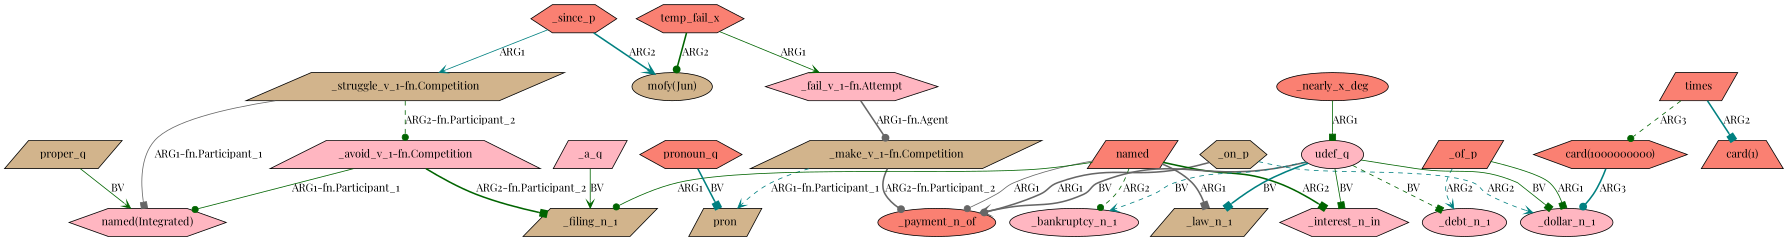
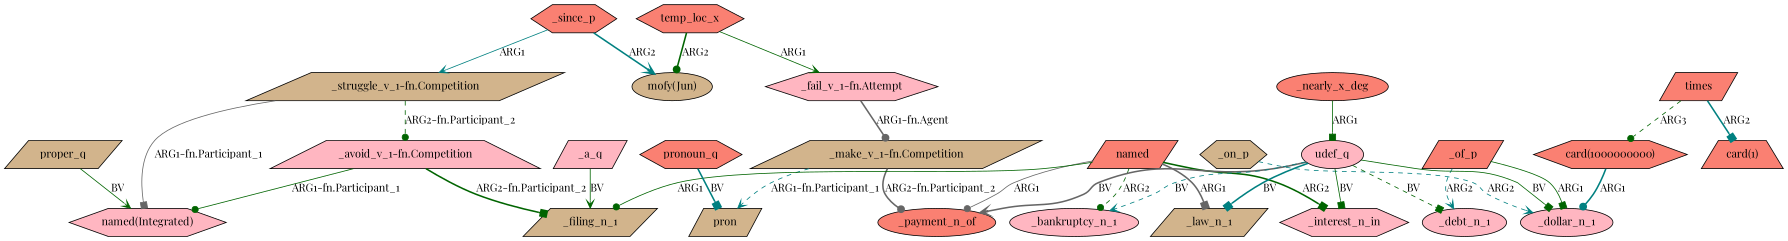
node "temp_fail_x": label "temp_fail_x" -> "temp_loc_x"
edge "_on_p" -> "_payment_n_of": removed, label "ARG1"
edge "card(1000000000)" -> "_dollar_n_1": label "ARG3" -> "ARG1"
